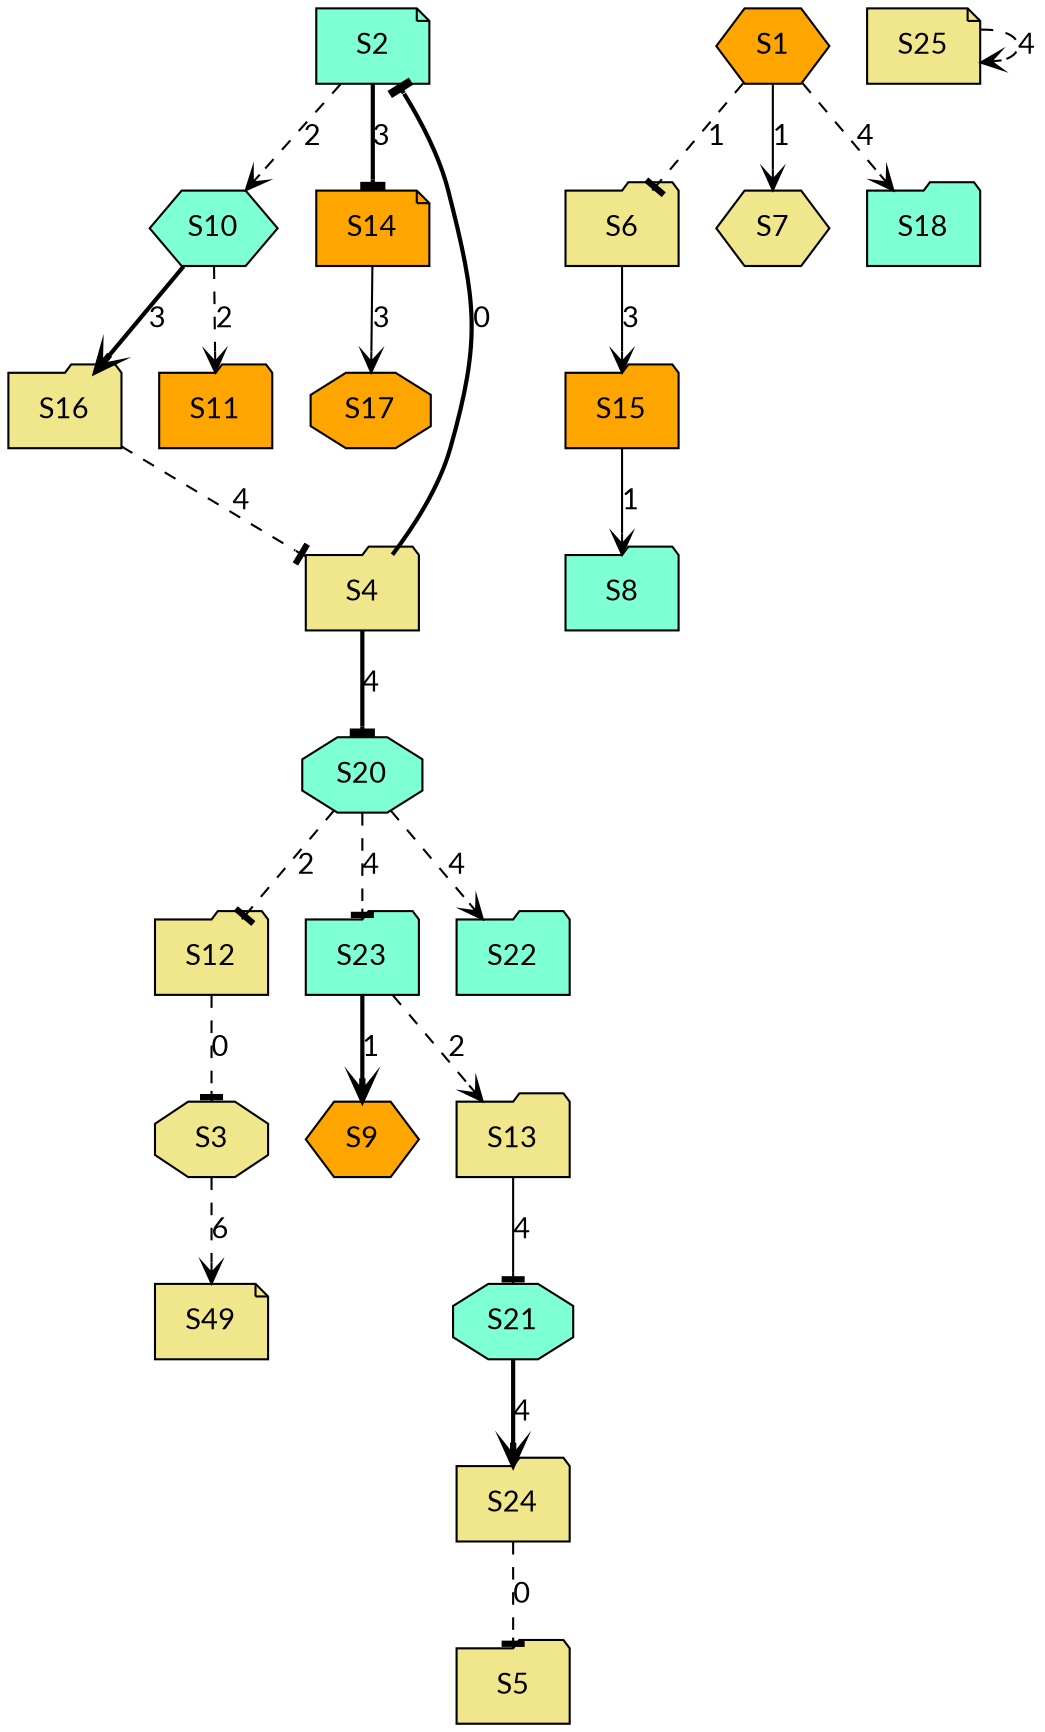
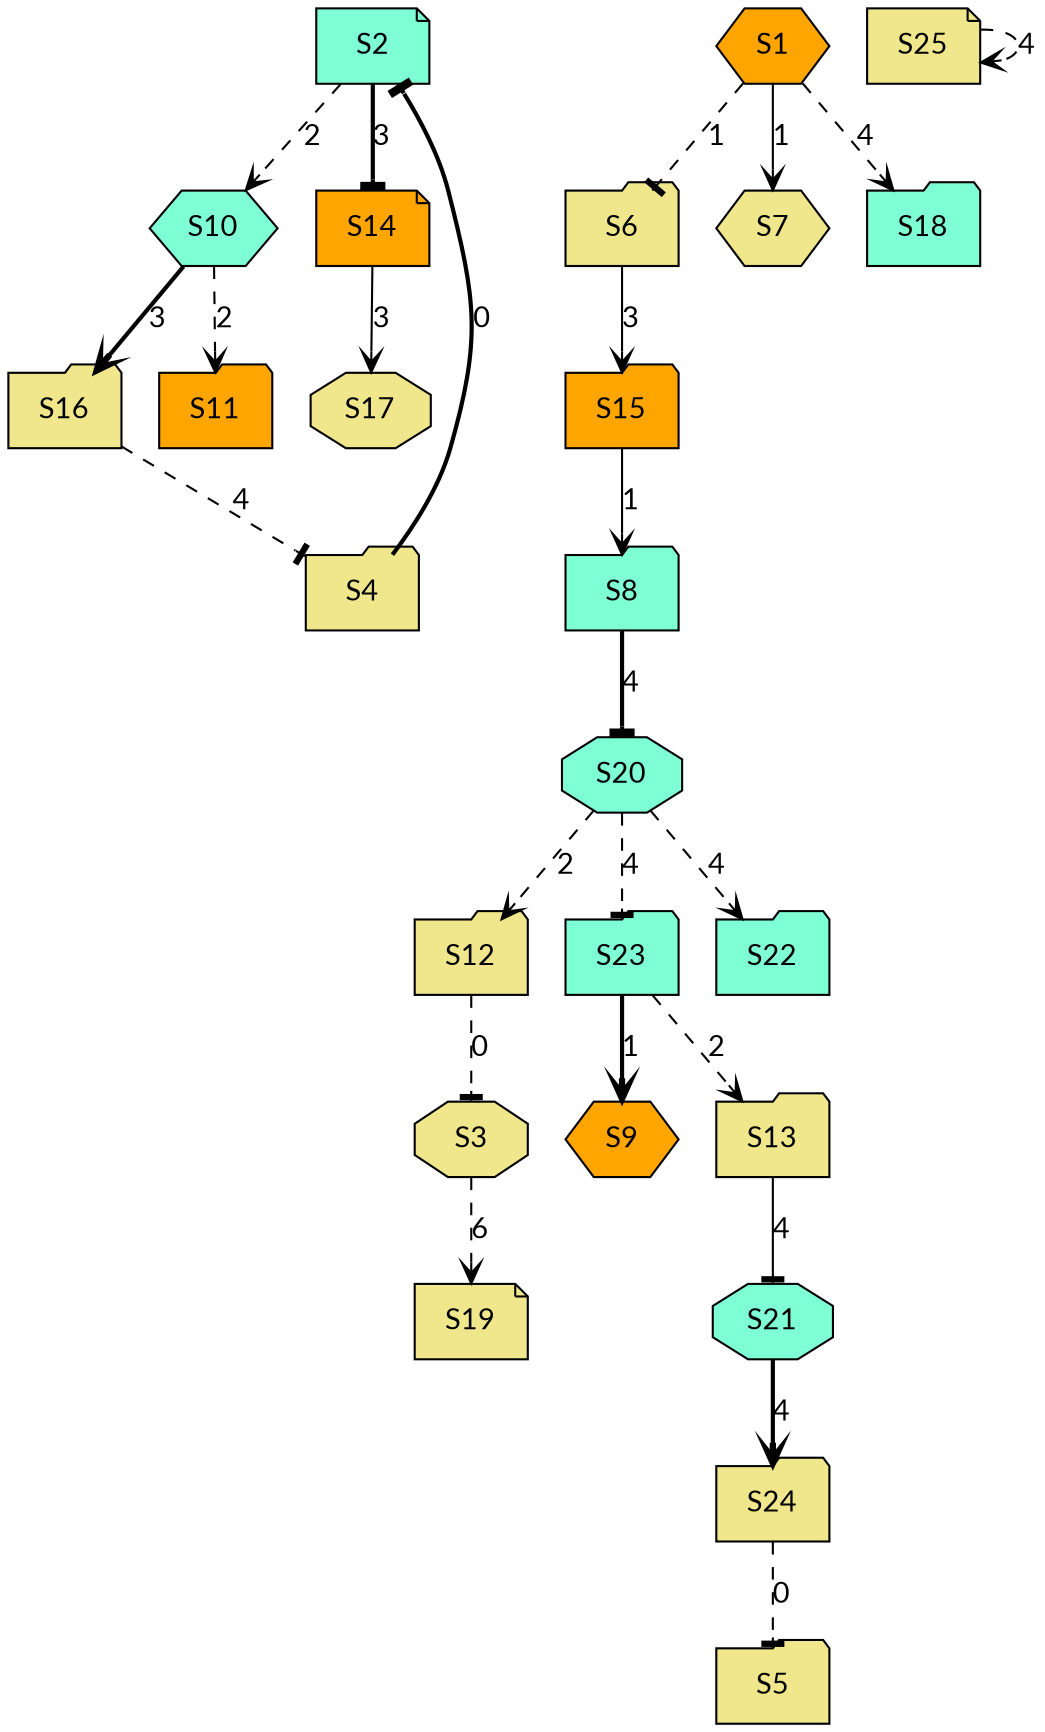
node "S17": fillcolor orange -> khaki
edge "S4" -> "S20": now "S8" -> "S20"
edge "S20" -> "S12": arrowhead tee -> vee
node "S49": label "S49" -> "S19"
